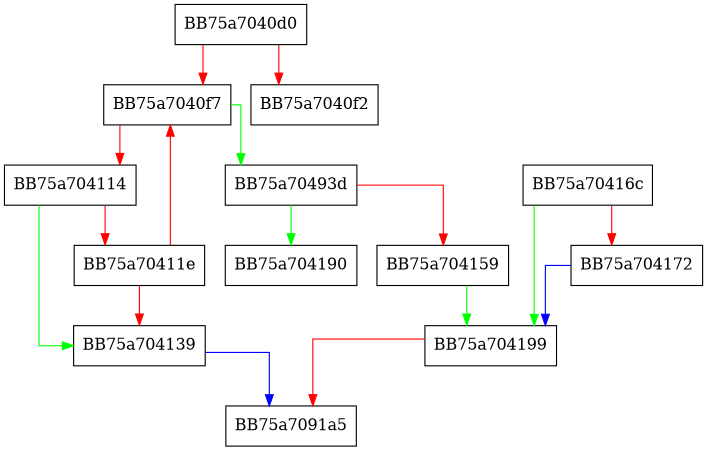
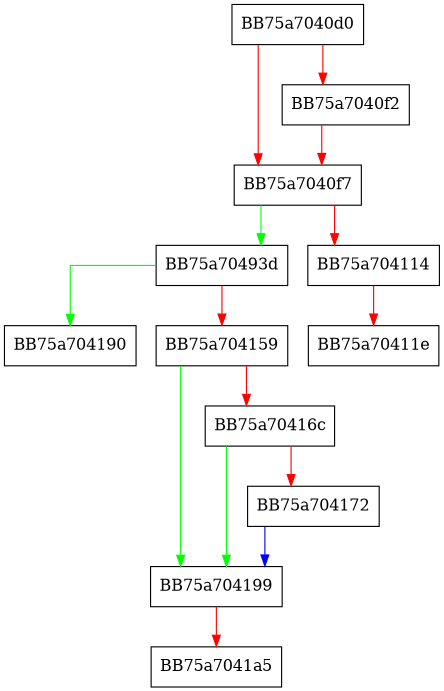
edge "BB75a70411e" -> "BB75a7040f7": now "BB75a7040f2" -> "BB75a7040f7"
node "BB75a704139": removed
edge "BB75a704159" -> "BB75a70416c": added
node "BB75a7091a5": label "BB75a7091a5" -> "BB75a7041a5"
